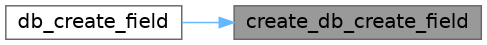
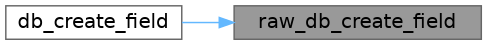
node "create_db_create_field": label "create_db_create_field" -> "raw_db_create_field"
